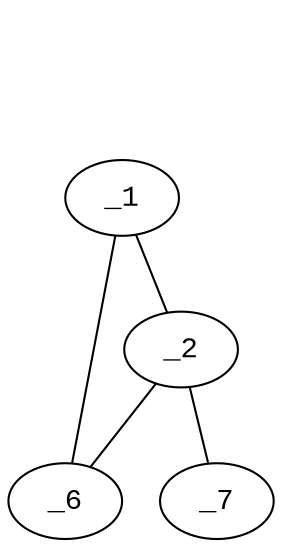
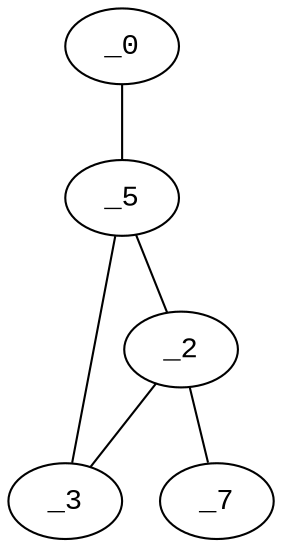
node "_0": added
node "_1": label "_1" -> "_5"
node "_6": label "_6" -> "_3"
